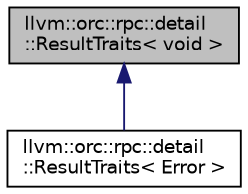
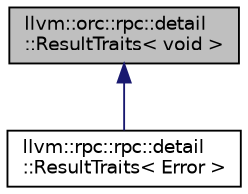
node "llvm::orc::rpc::detail ::ResultTraits< Error >": label "llvm::orc::rpc::detail ::ResultTraits< Error >" -> "llvm::rpc::rpc::detail ::ResultTraits< Error >"
